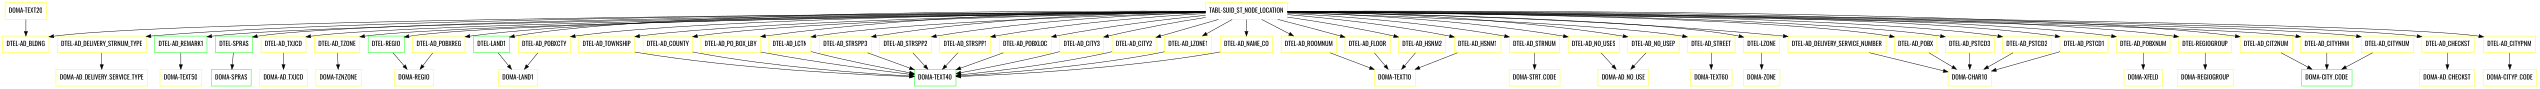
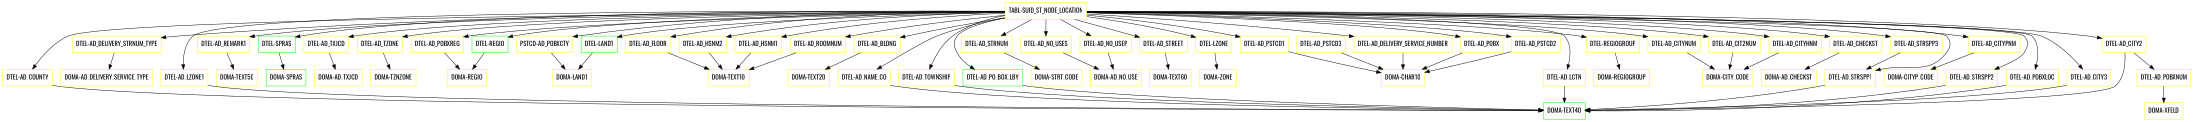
edge "TABL-SUID_ST_NODE_LOCATION" -> "DTEL-AD_POBXNUM": now "DTEL-AD_CITY2" -> "DTEL-AD_POBXNUM"
edge "TABL-SUID_ST_NODE_LOCATION" -> "DTEL-AD_PSTCD3": removed
edge "DOMA-TEXT20" -> "DTEL-AD_BLDNG": reversed
node "DTEL-AD_REMARK1": color green -> yellow
node "DTEL-AD_POBXCTY": label "DTEL-AD_POBXCTY" -> "PSTCD-AD_POBXCTY"
node "DTEL-AD_PO_BOX_LBY": color yellow -> green
edge "DTEL-AD_STRSPP3" -> "DOMA-TEXT40": now "DTEL-AD_STRSPP3" -> "DTEL-AD_STRSPP1"
node "DOMA-CITY_CODE": color green -> yellow
